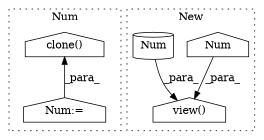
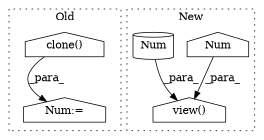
cluster "Num": label "Num" -> "Old"
edge "Num:=" -> "clone()": reversed
